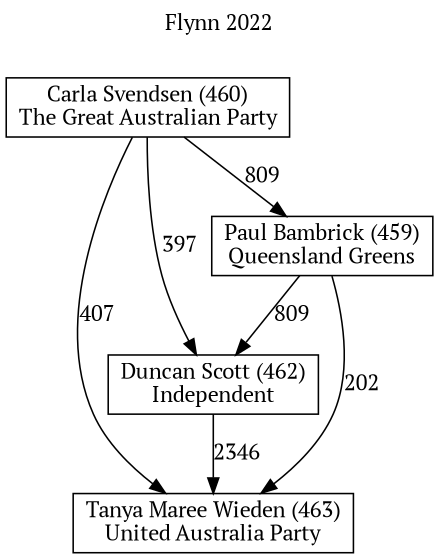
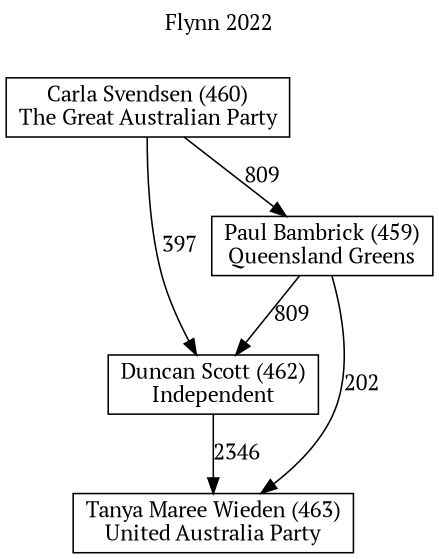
edge "Carla Svendsen (460) The Great Australian Party" -> "Tanya Maree Wieden (463) United Australia Party": removed, label "407"
